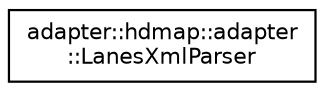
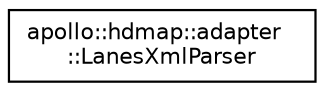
node "adapter::hdmap::adapter ::LanesXmlParser": label "adapter::hdmap::adapter ::LanesXmlParser" -> "apollo::hdmap::adapter ::LanesXmlParser"
